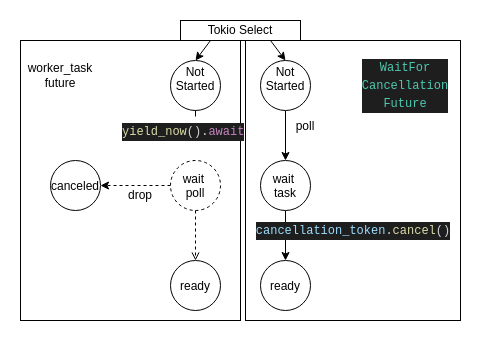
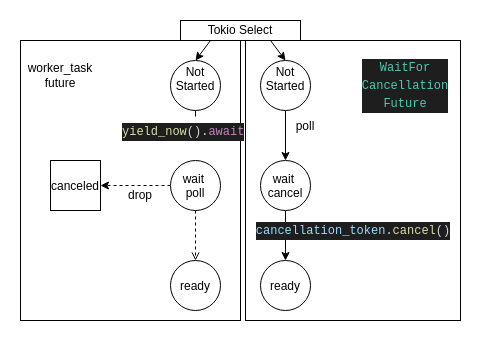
node "wait task": label "wait task" -> "wait cancel"
node "canceled": shape ellipse -> rectangle
node "wait poll": style dashed -> solid
